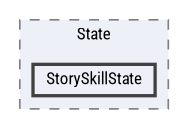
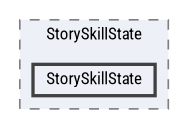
cluster "State": label "State" -> "StorySkillState"
